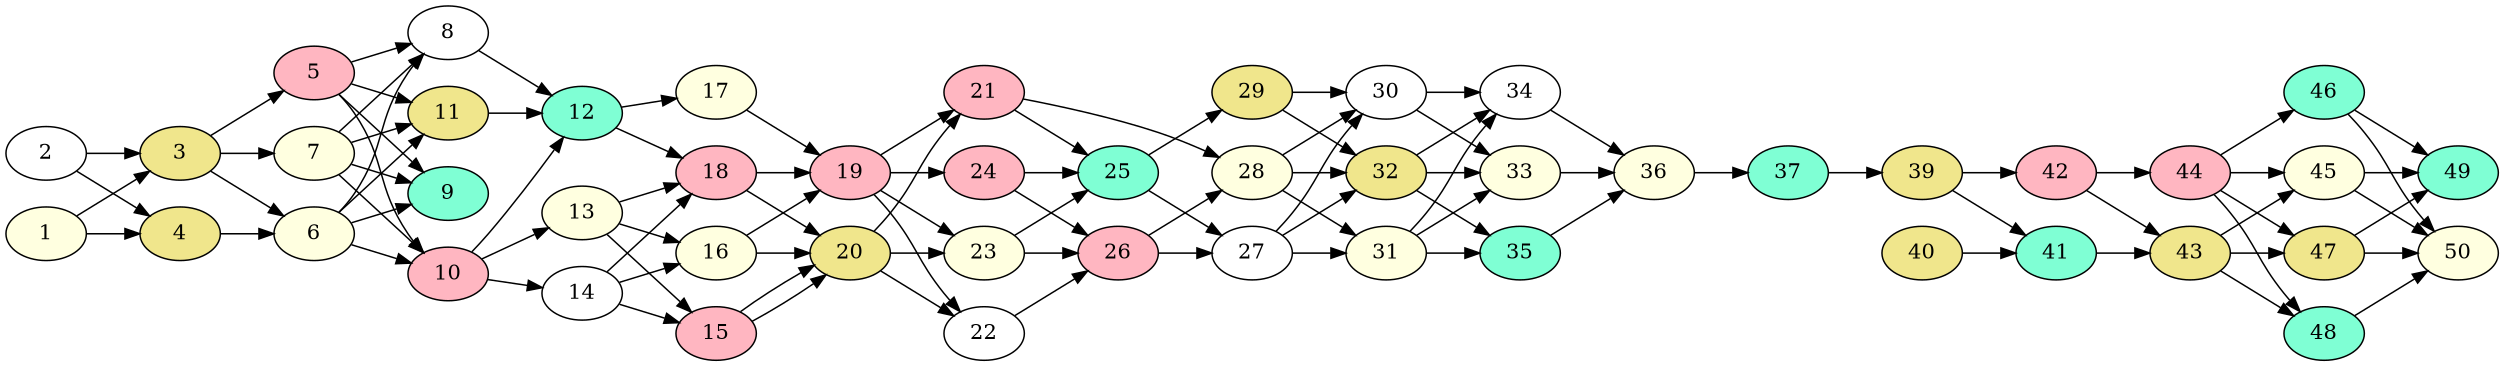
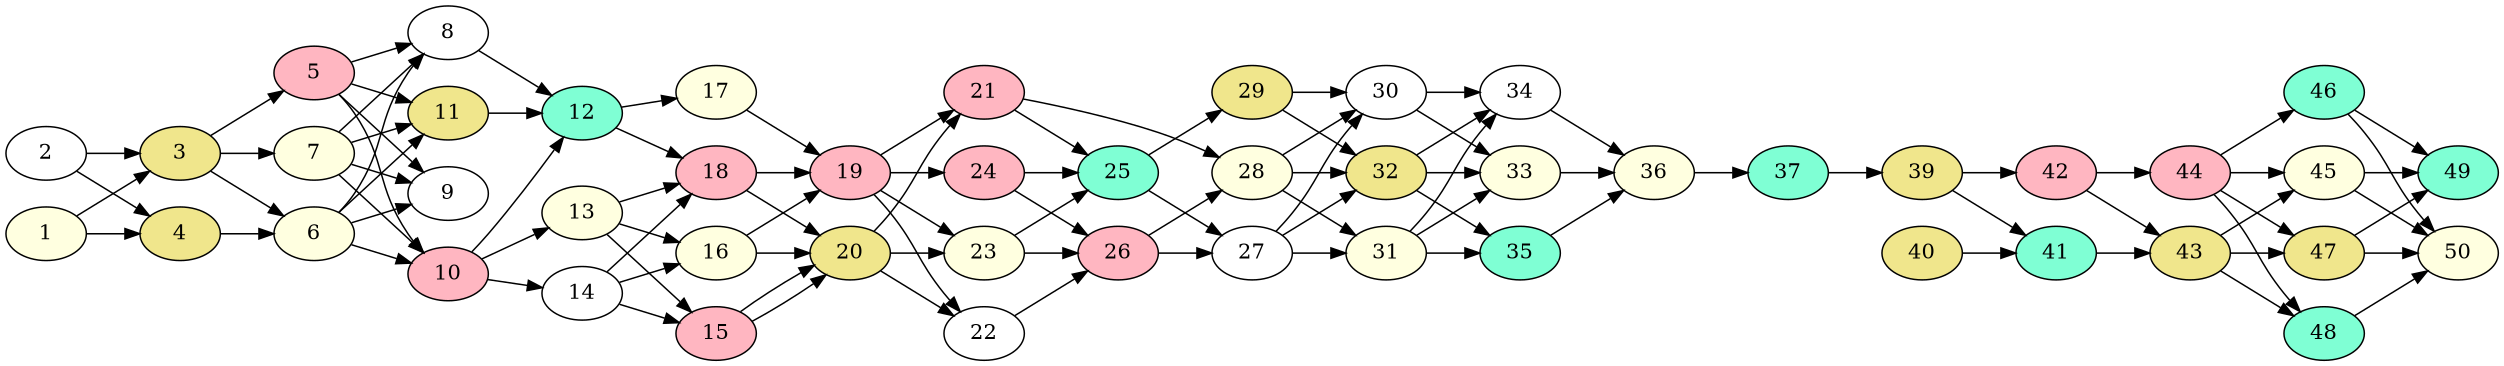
node "9": fillcolor aquamarine -> white
